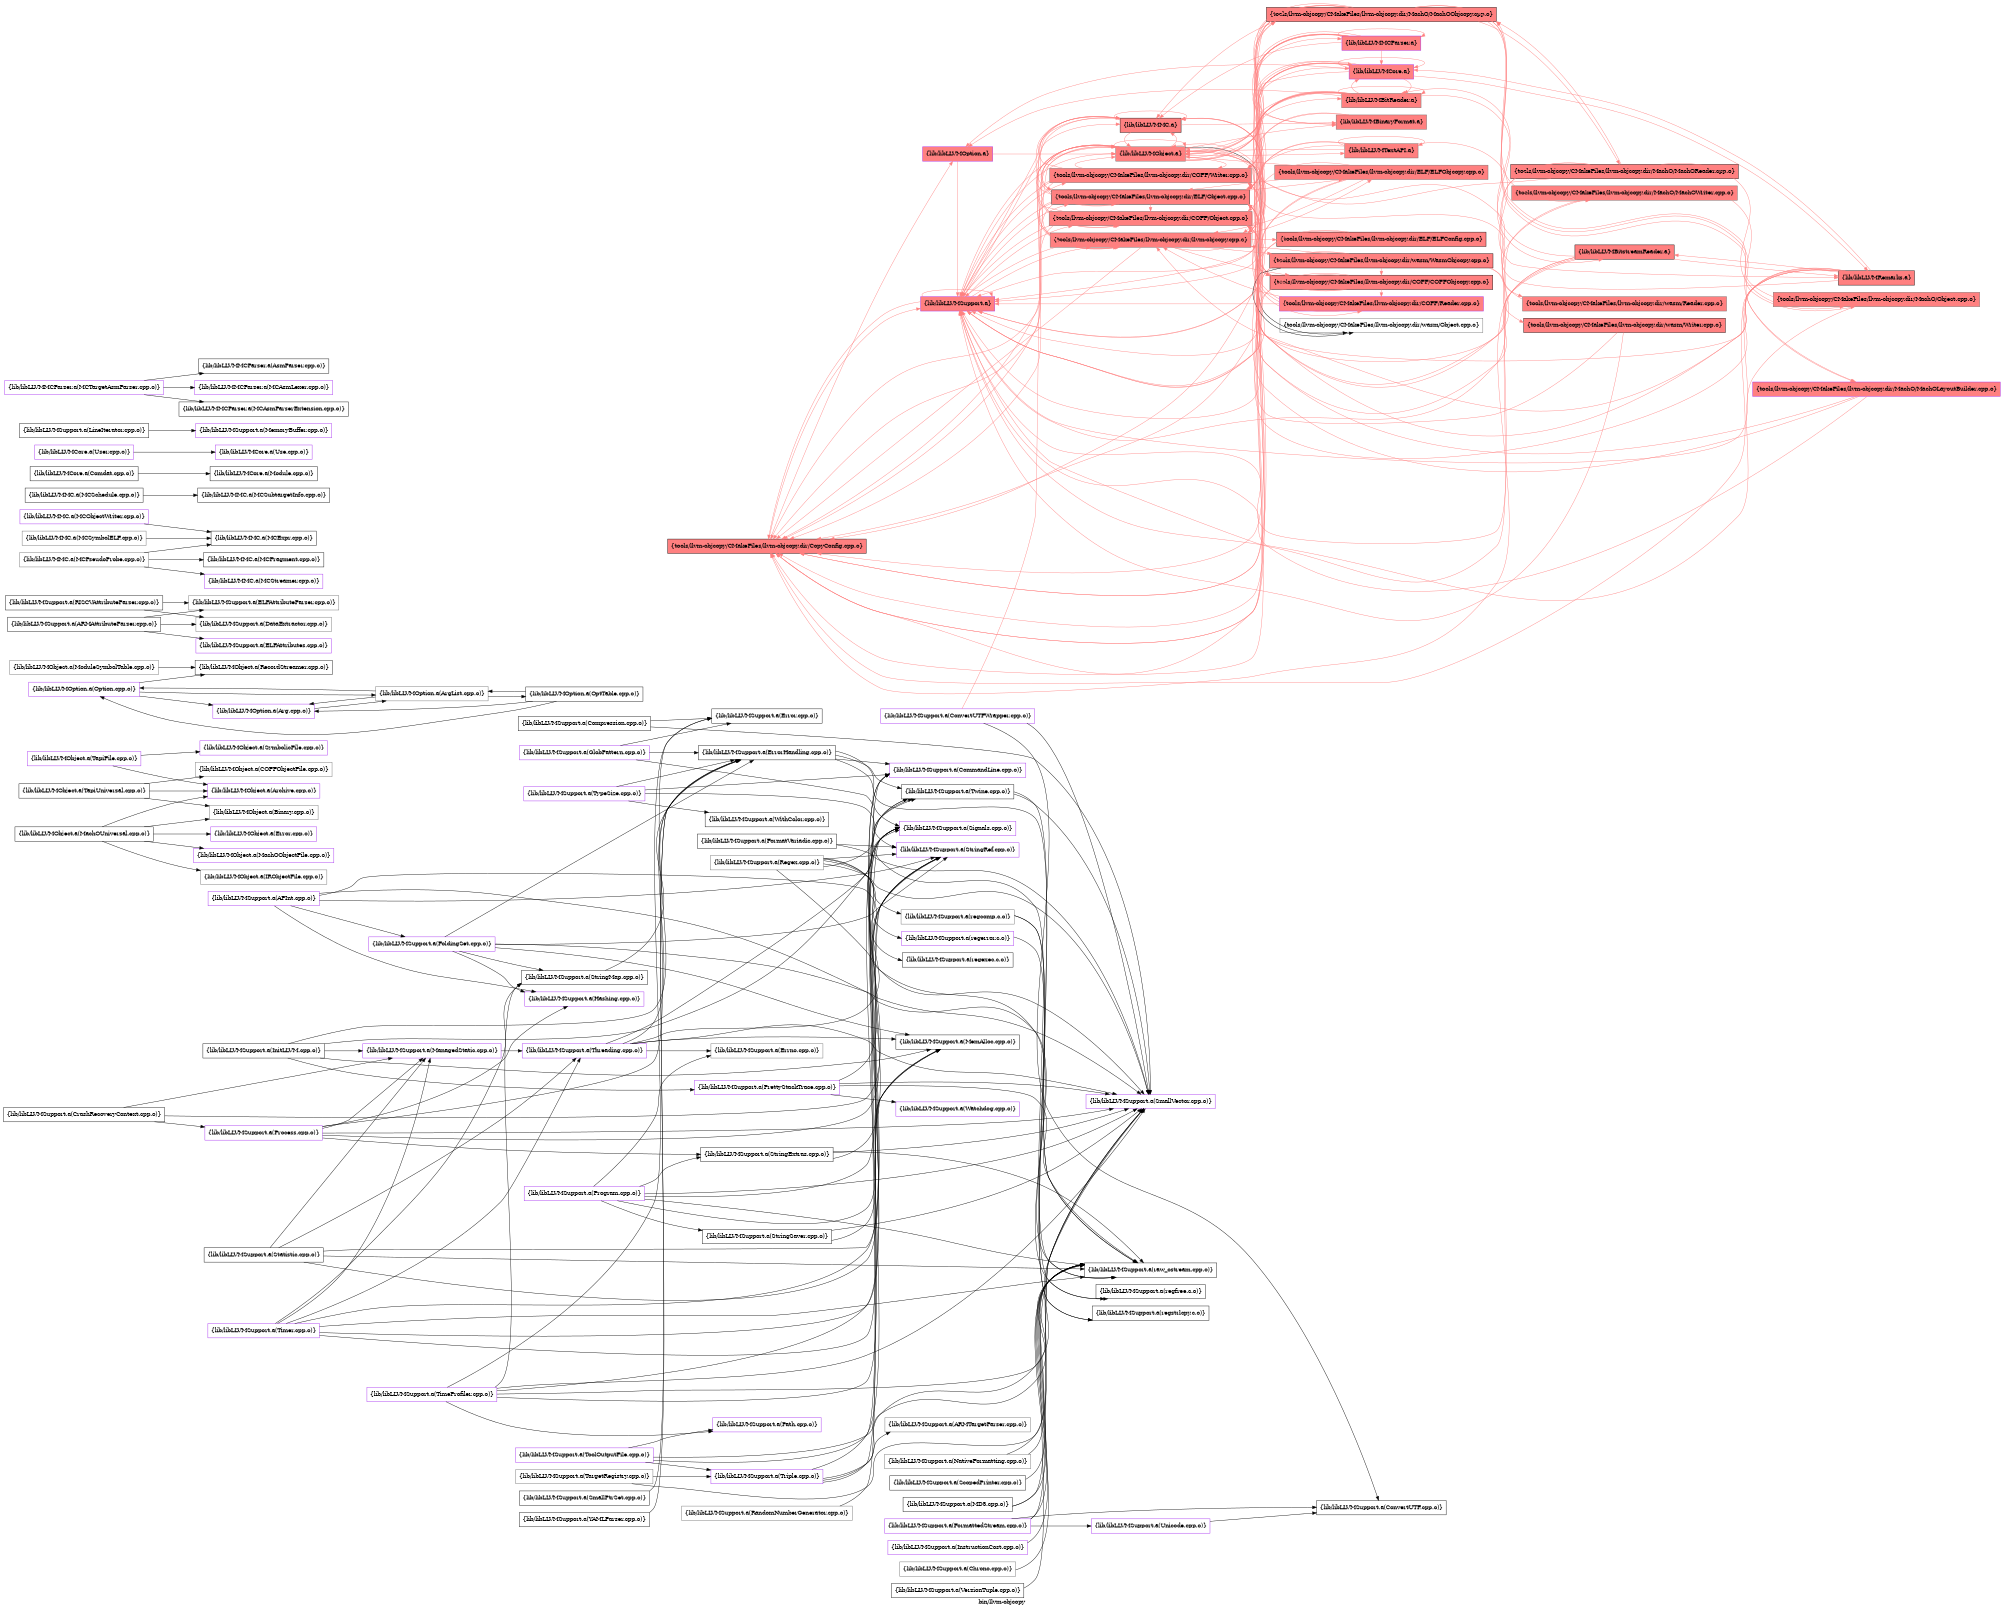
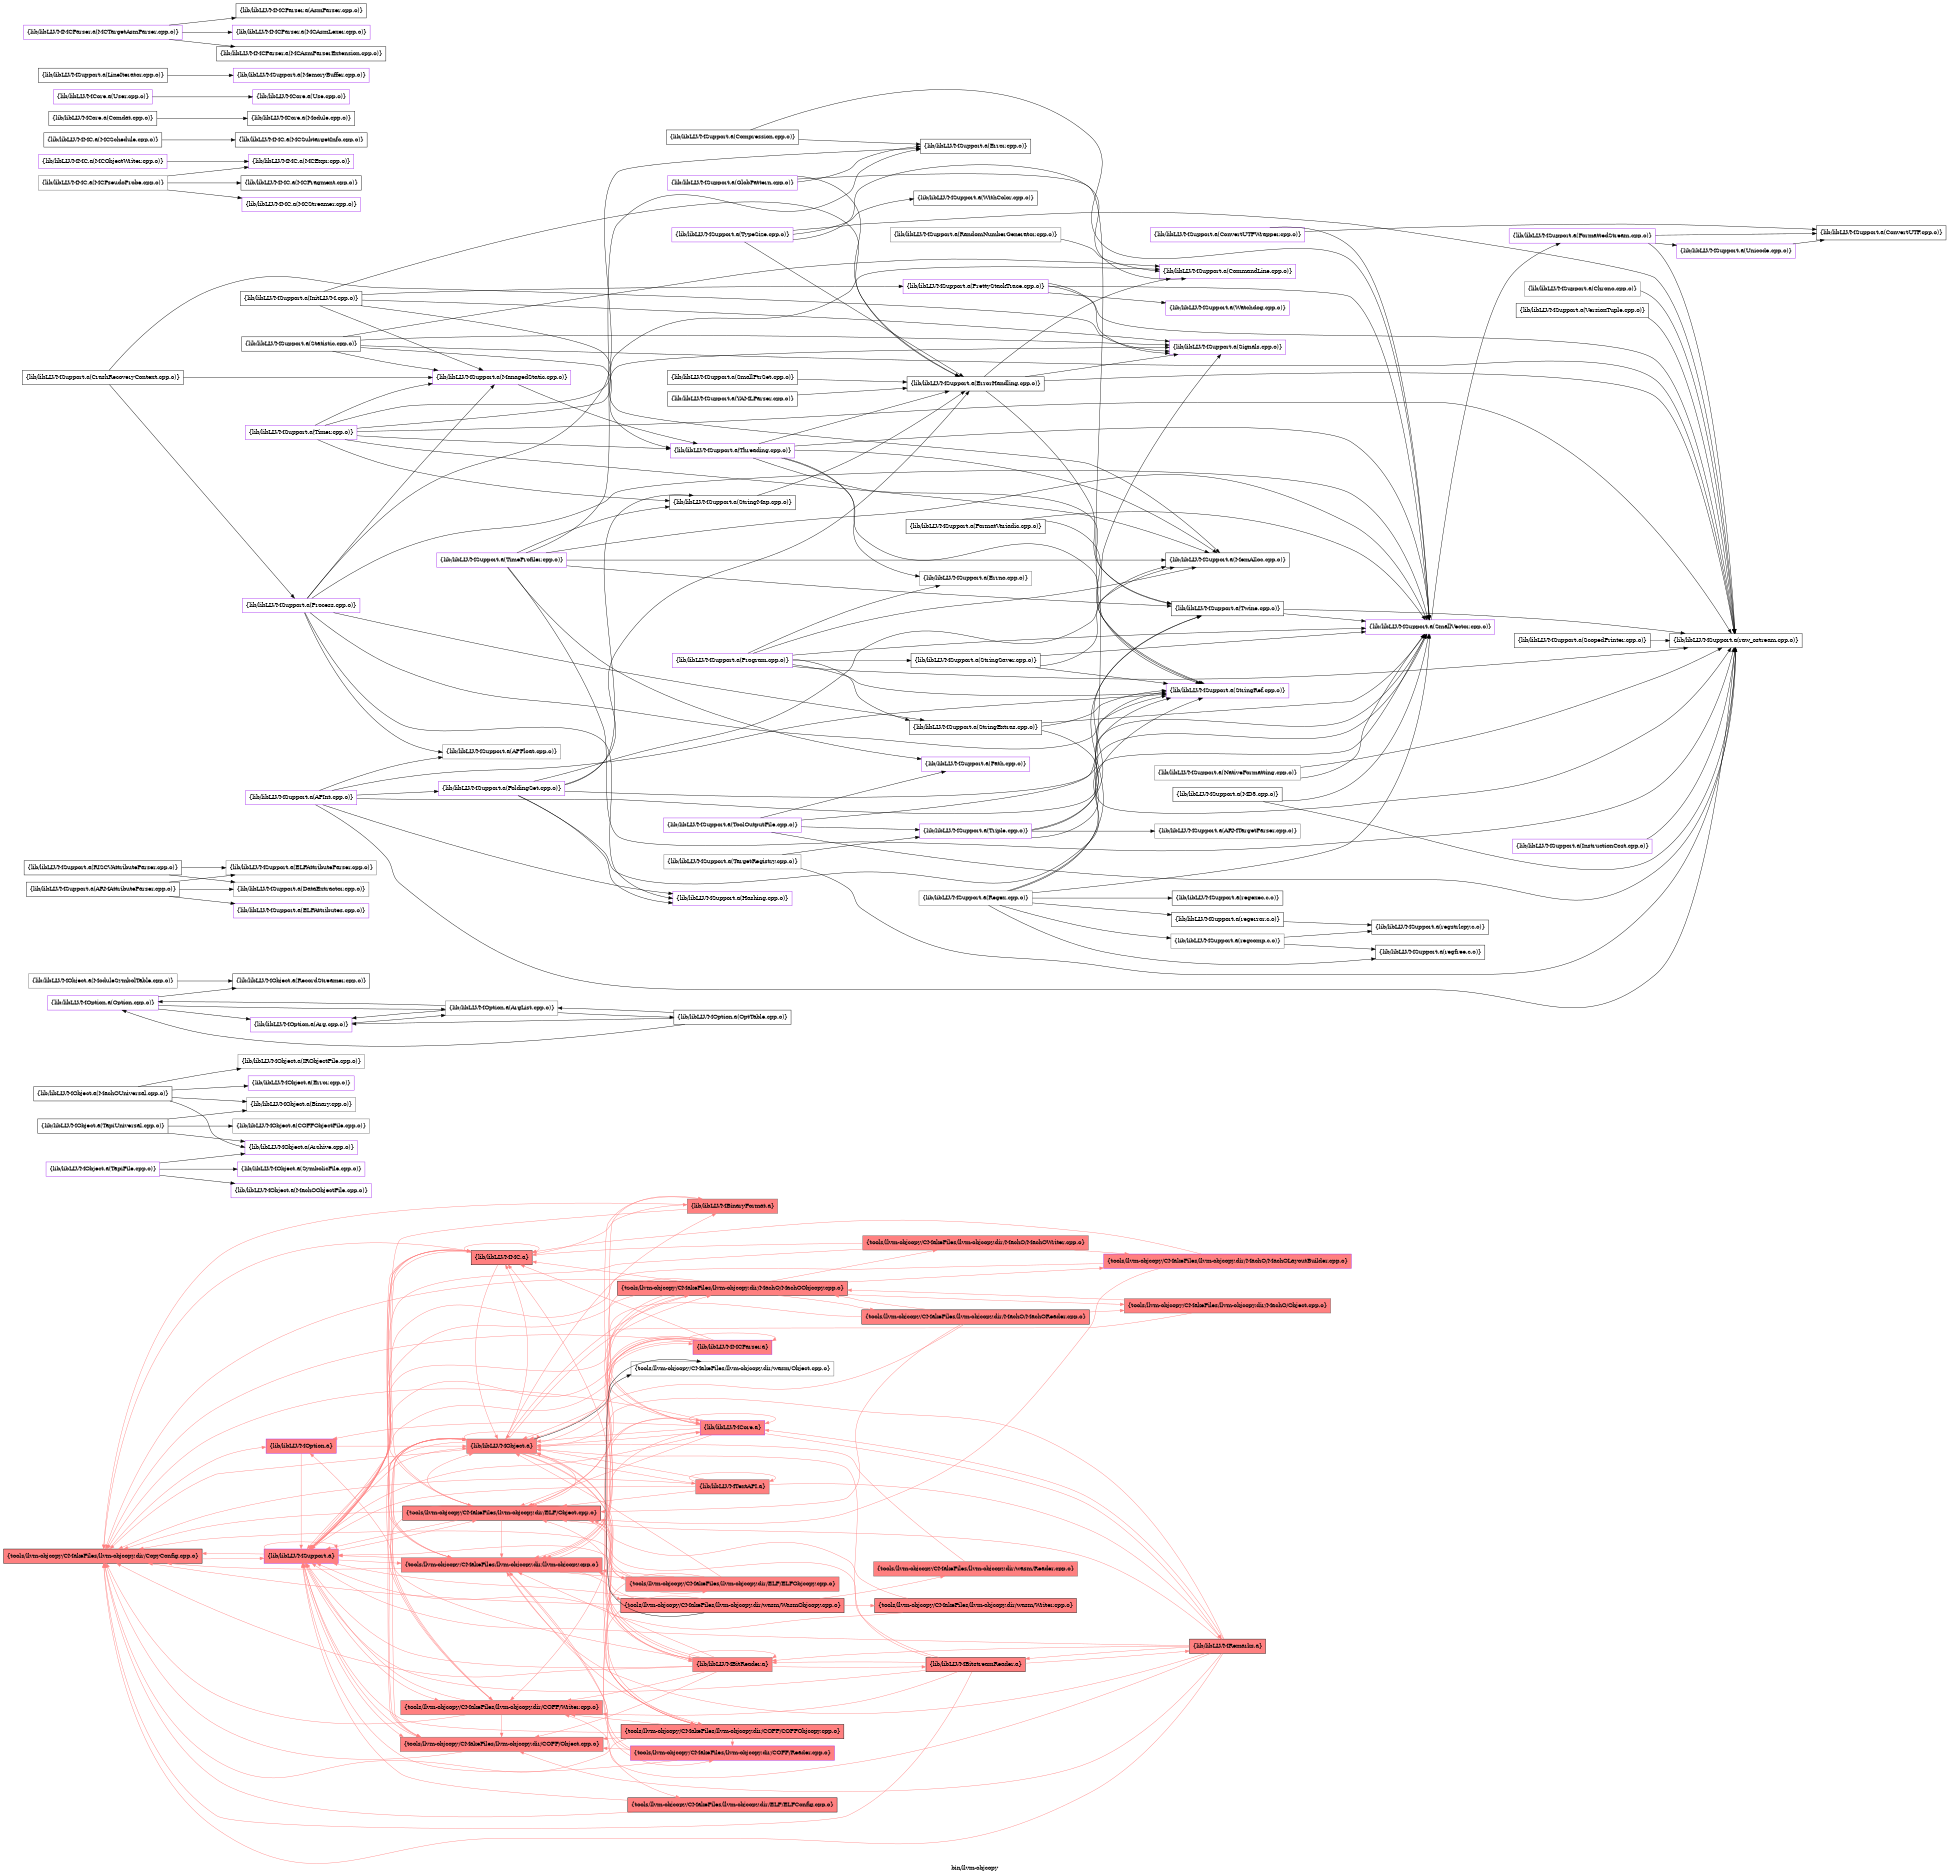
edge "{lib/libLLVMSupport.a}" -> "{lib/libLLVMMC.a}": removed
edge "{lib/libLLVMSupport.a(ConvertUTFWrapper.cpp.o)}" -> "{lib/libLLVMObject.a}": now "{lib/libLLVMBitstreamReader.a}" -> "{lib/libLLVMObject.a}"
node "{lib/libLLVMMC.a(MCSymbolELF.cpp.o)}": removed
node "{lib/libLLVMMC.a(MCExpr.cpp.o)}": color black -> purple
edge "{lib/libLLVMSupport.a(StringSaver.cpp.o)}" -> "{lib/libLLVMSupport.a(StringRef.cpp.o)}": added
node "{lib/libLLVMSupport.a(APFloat.cpp.o)}": added
edge "{lib/libLLVMObject.a(MachOUniversal.cpp.o)}" -> "{lib/libLLVMObject.a(MachOObjectFile.cpp.o)}": now "{lib/libLLVMObject.a(TapiFile.cpp.o)}" -> "{lib/libLLVMObject.a(MachOObjectFile.cpp.o)}"
node "{lib/libLLVMSupport.a(regerror.c.o)}": color purple -> black
edge "{lib/libLLVMSupport.a(FormattedStream.cpp.o)}" -> "{lib/libLLVMSupport.a(SmallVector.cpp.o)}": reversed
edge "{lib/libLLVMRemarks.a}" -> "{lib/libLLVMBitReader.a}": added
